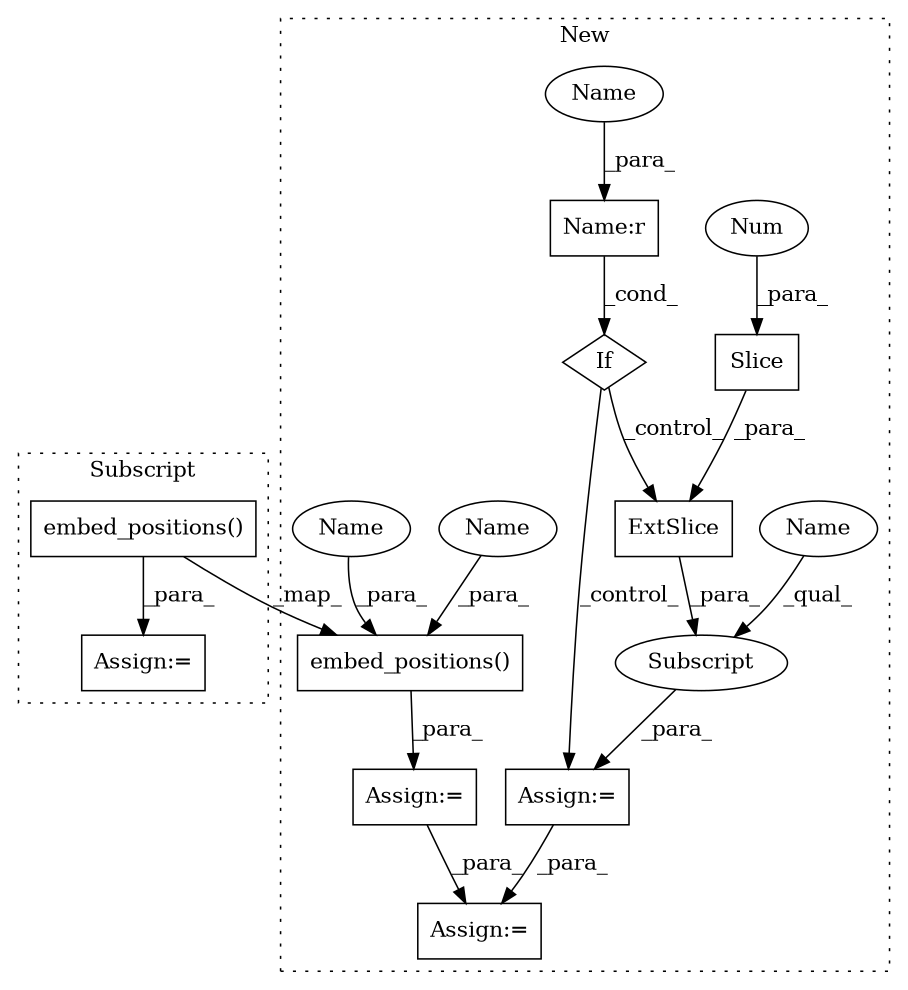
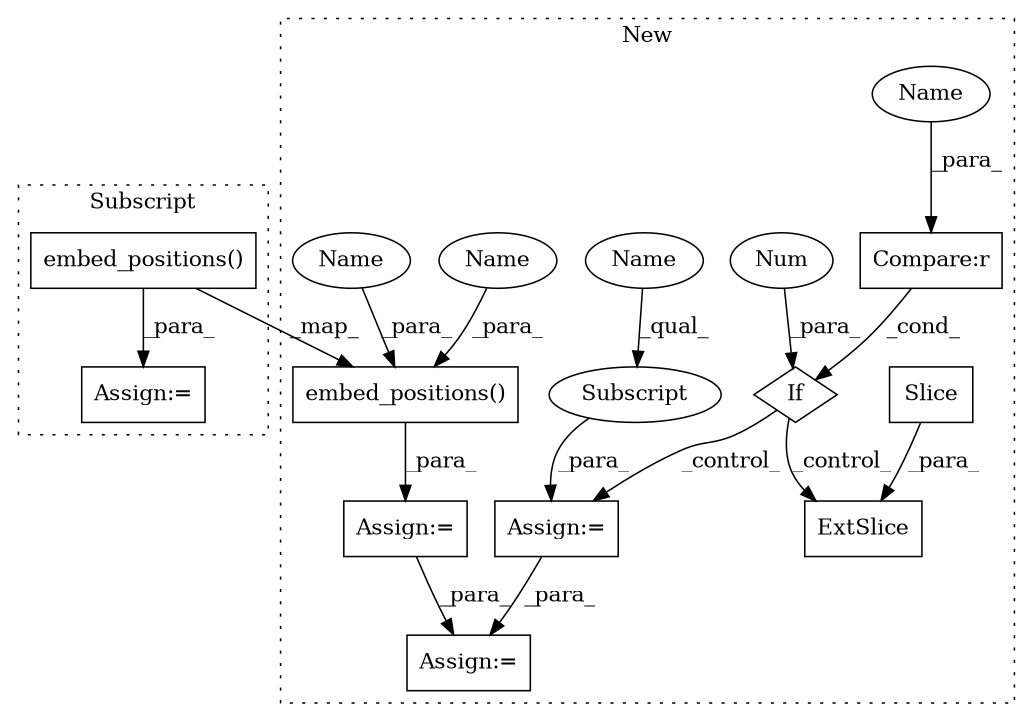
node "Name:r": label "Name:r" -> "Compare:r"
edge "Num" -> "Slice": now "Num" -> "If"
edge "ExtSlice" -> "Subscript": removed, label "_para_"
